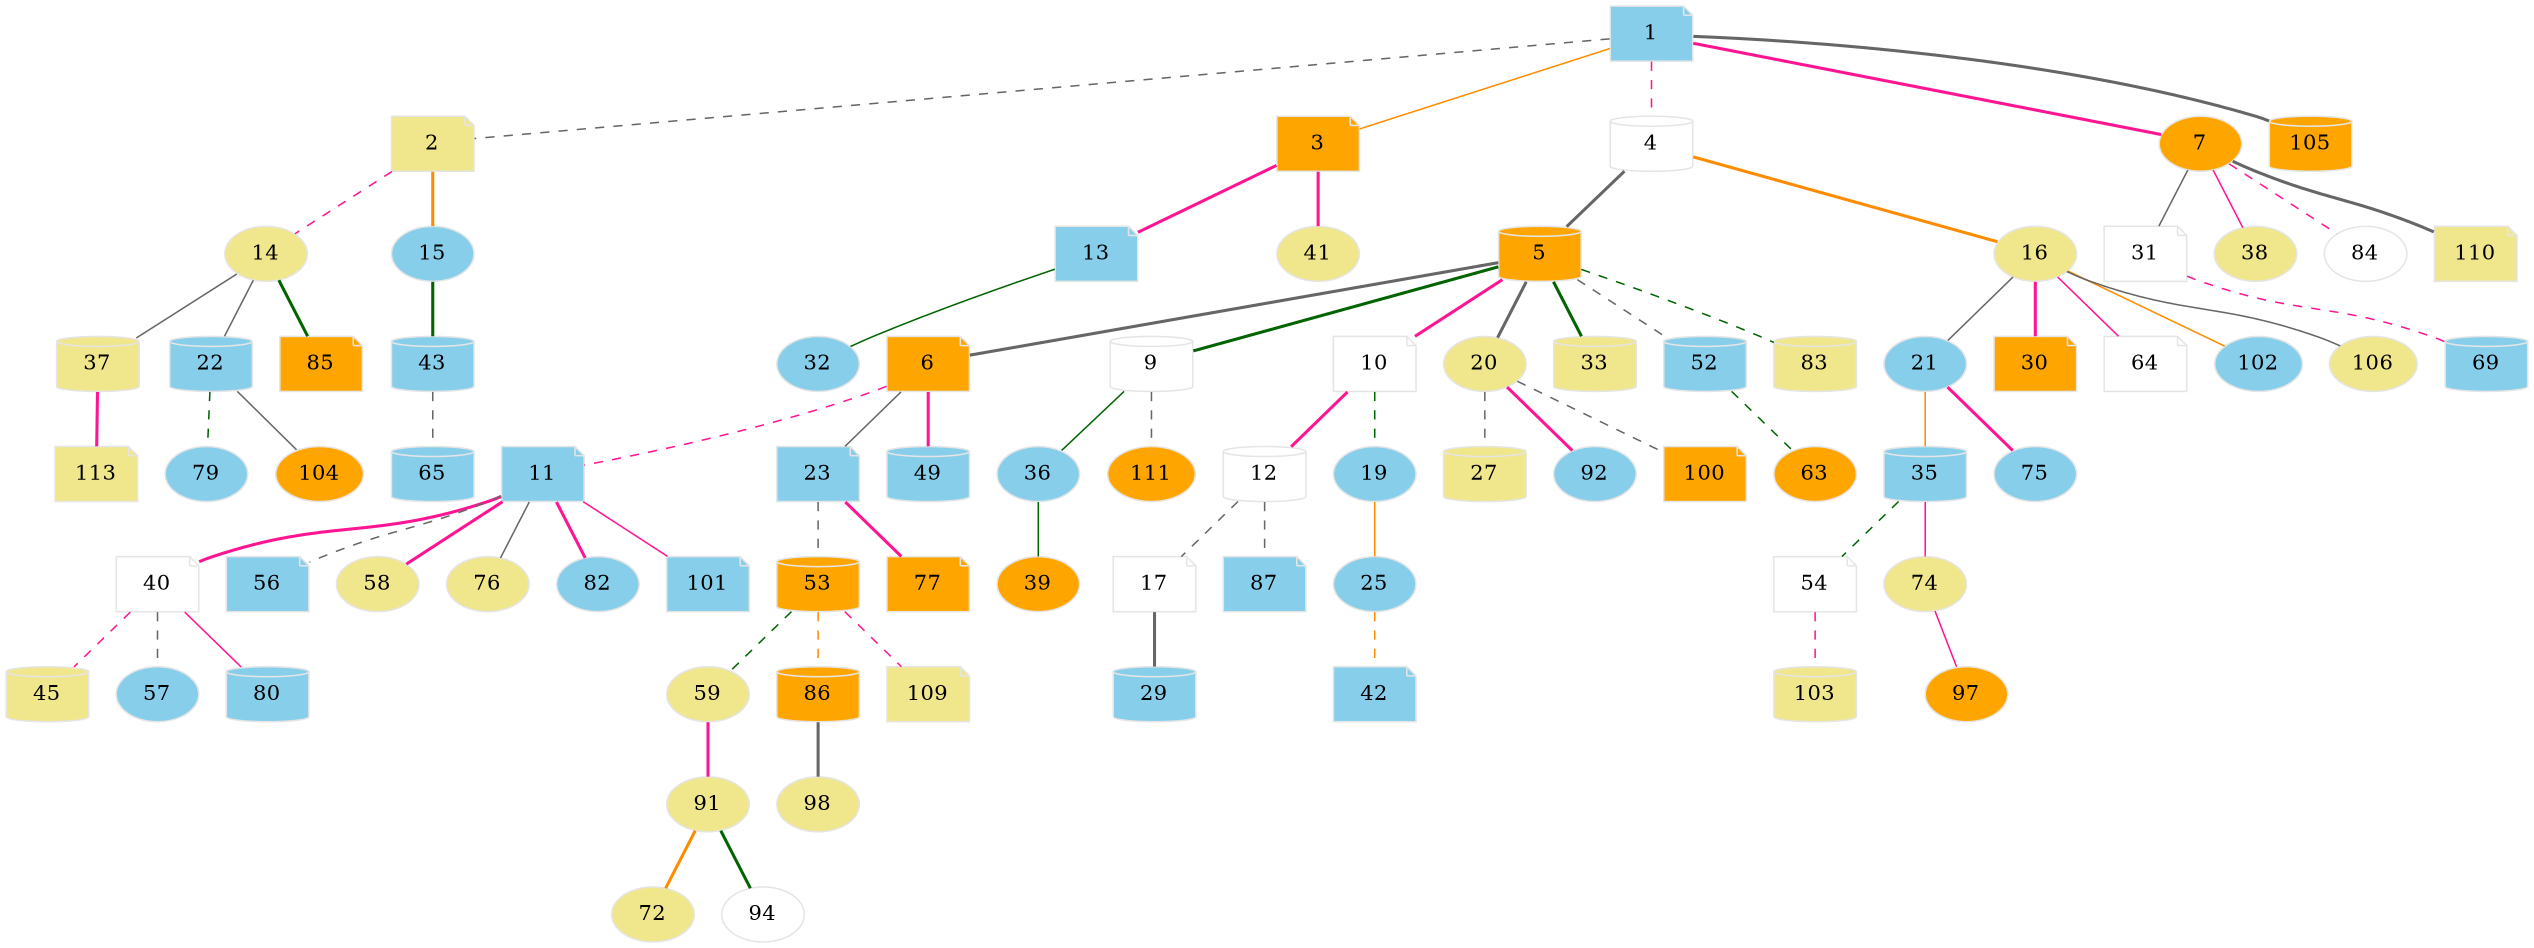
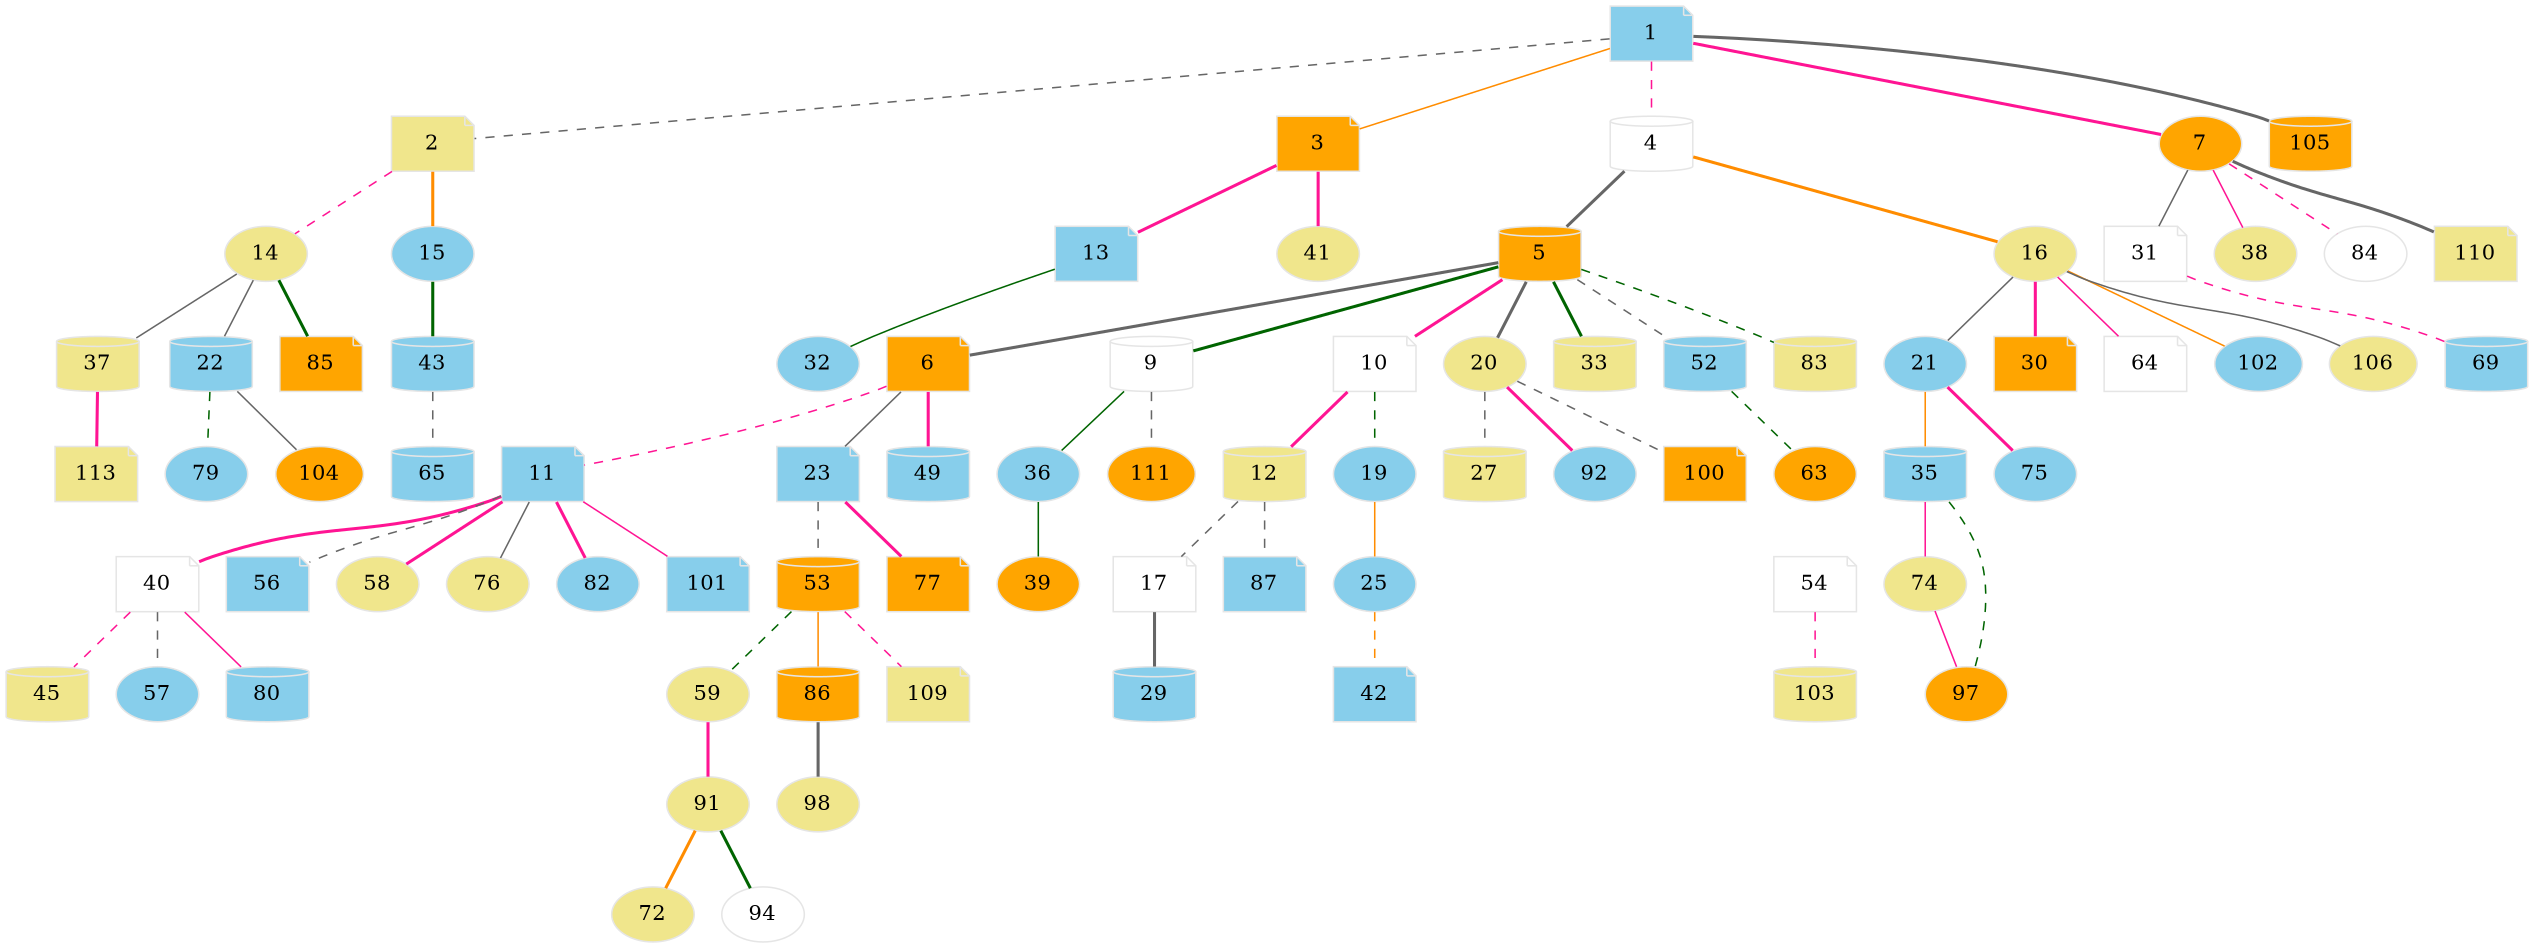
node "12": fillcolor white -> khaki
edge "35" -- "54": now "35" -- "97"
edge "53" -- "86": style dashed -> solid
